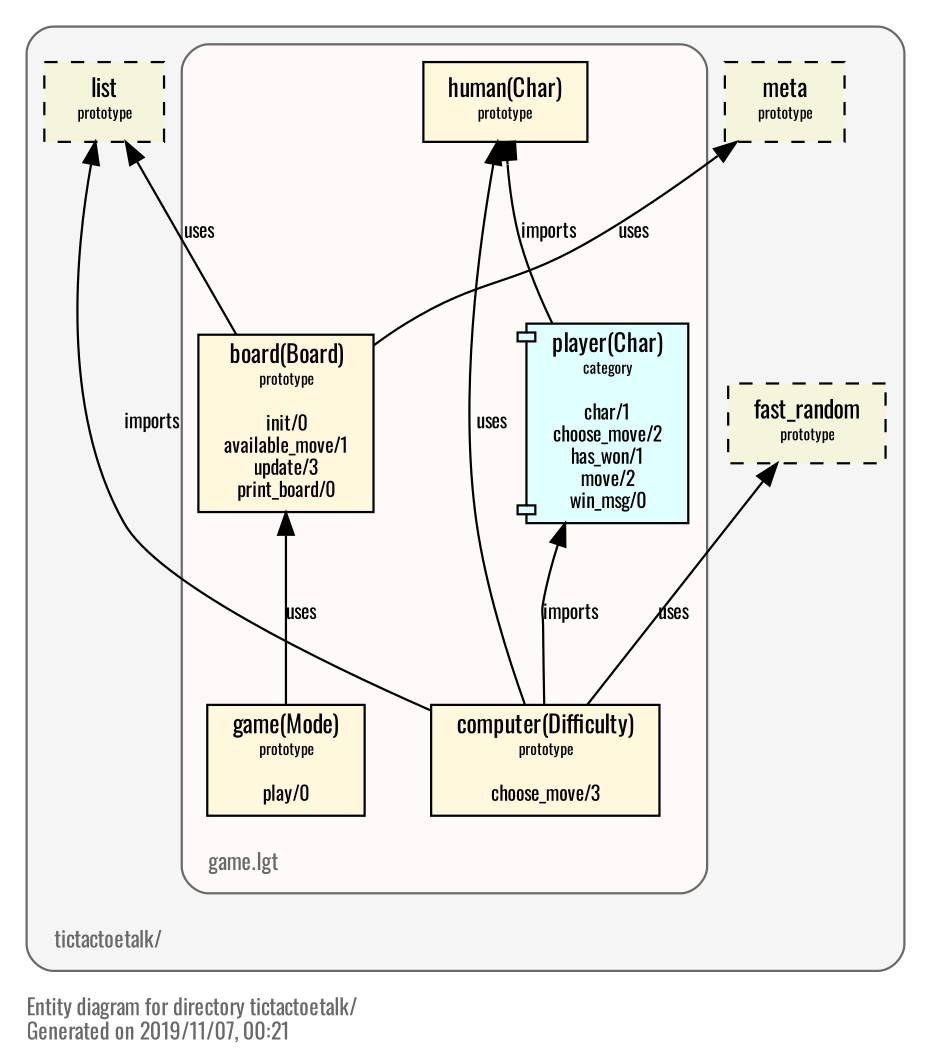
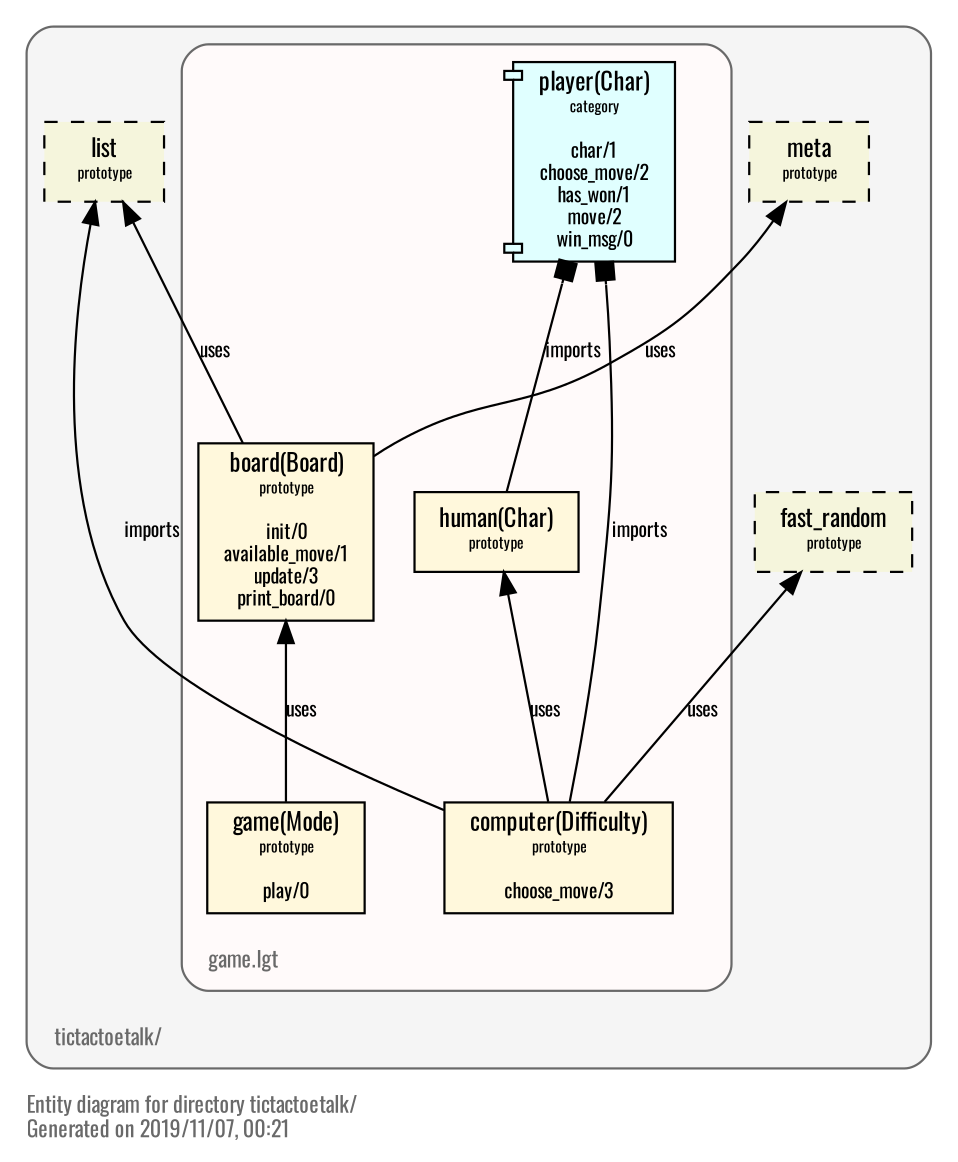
edge "player(Char)" -> "human(Char)": reversed
edge "computer(Difficulty)" -> "player(Char)": arrowhead normal -> box
